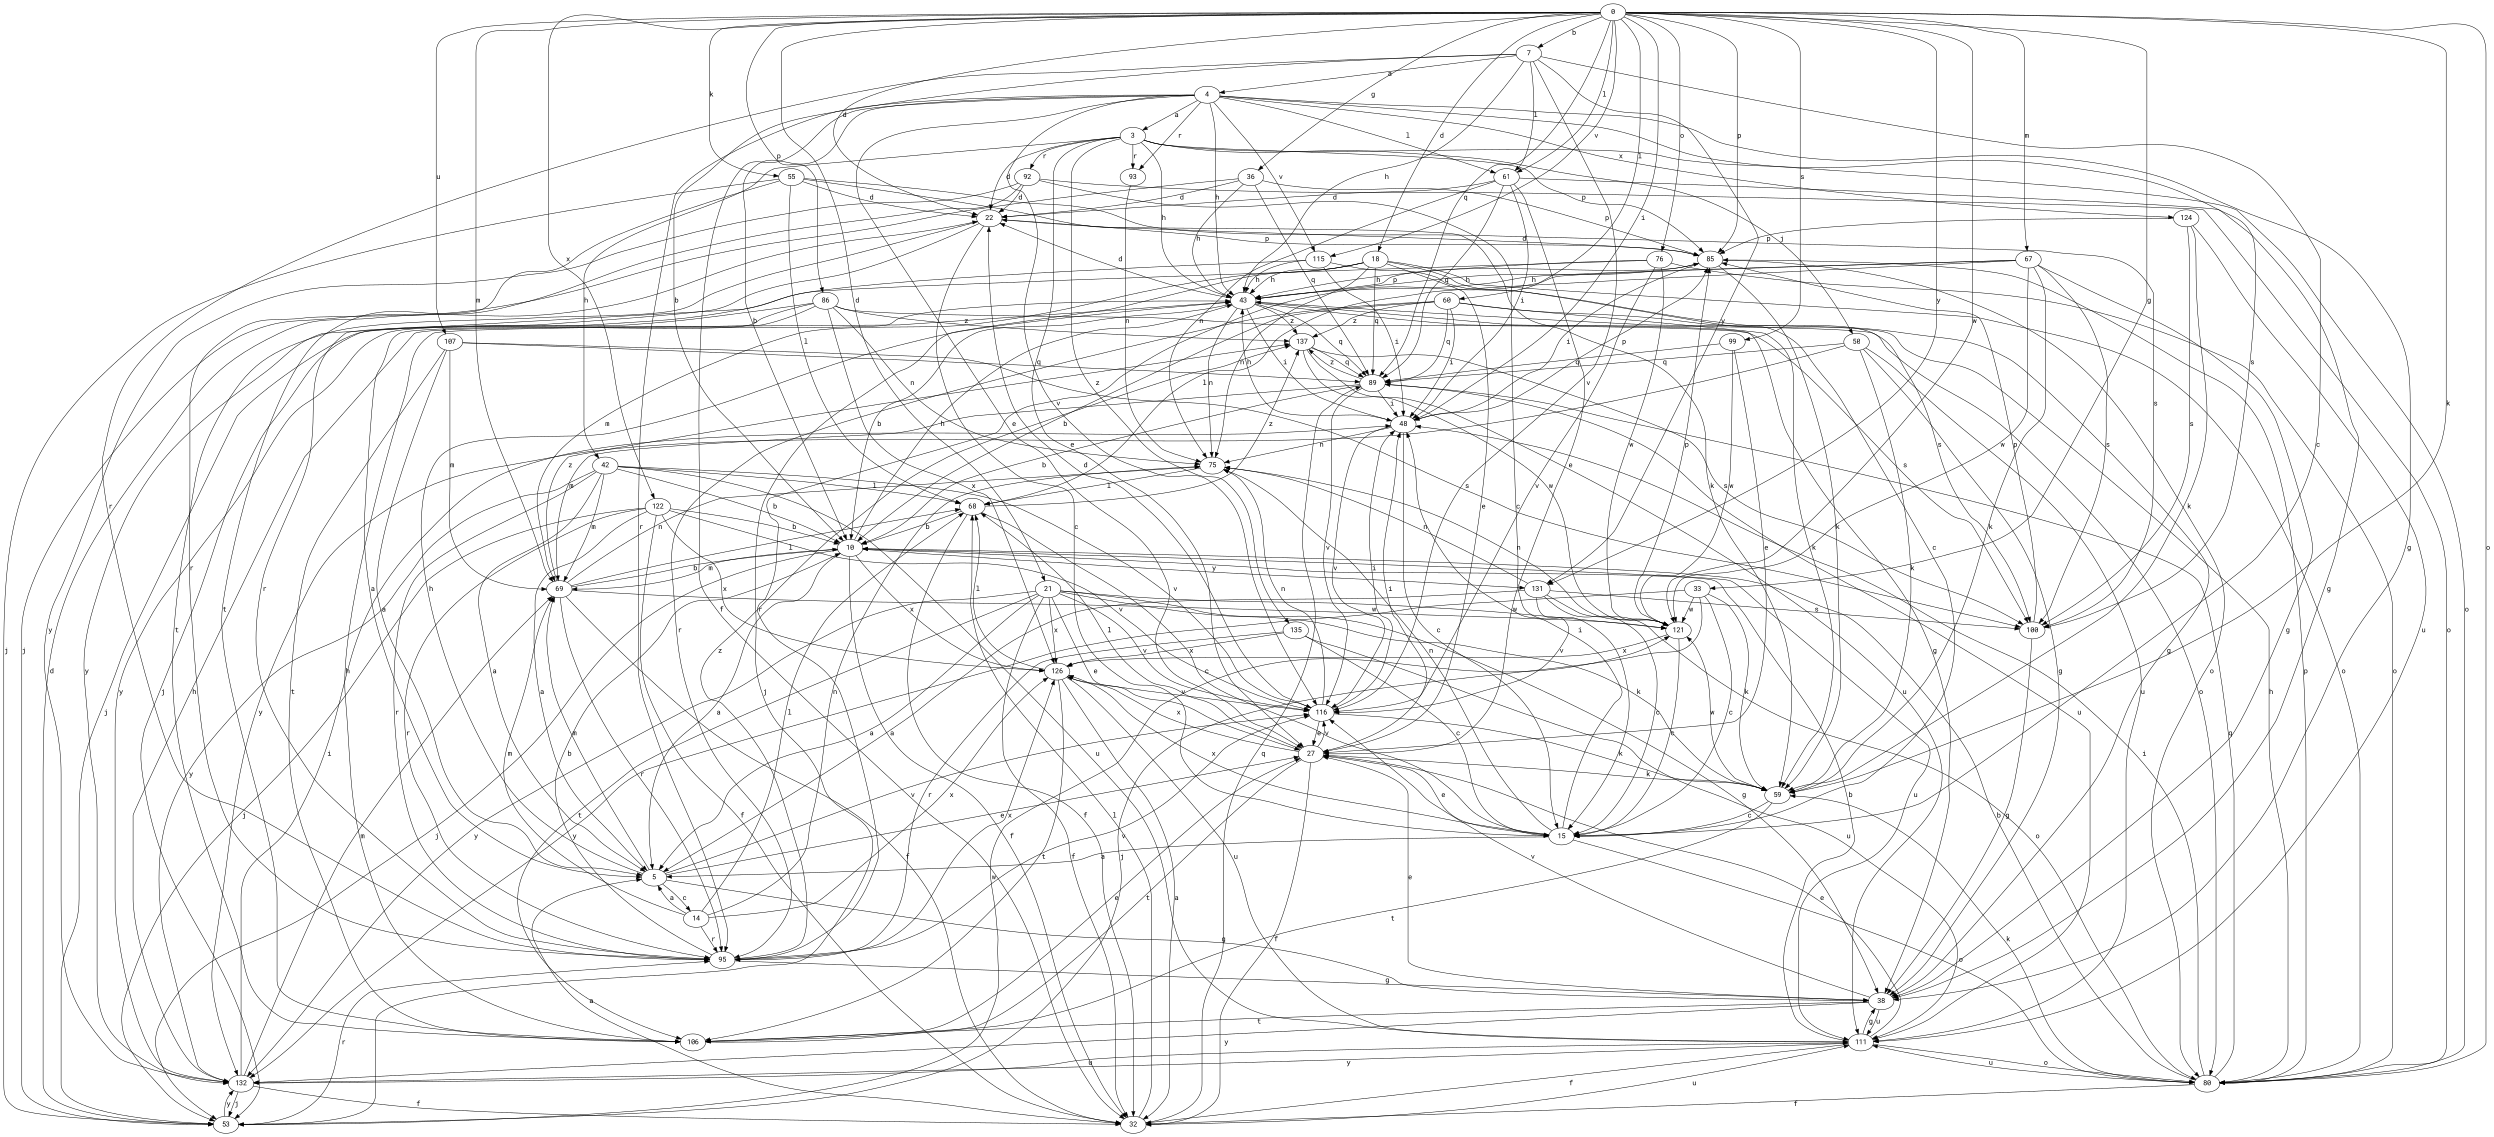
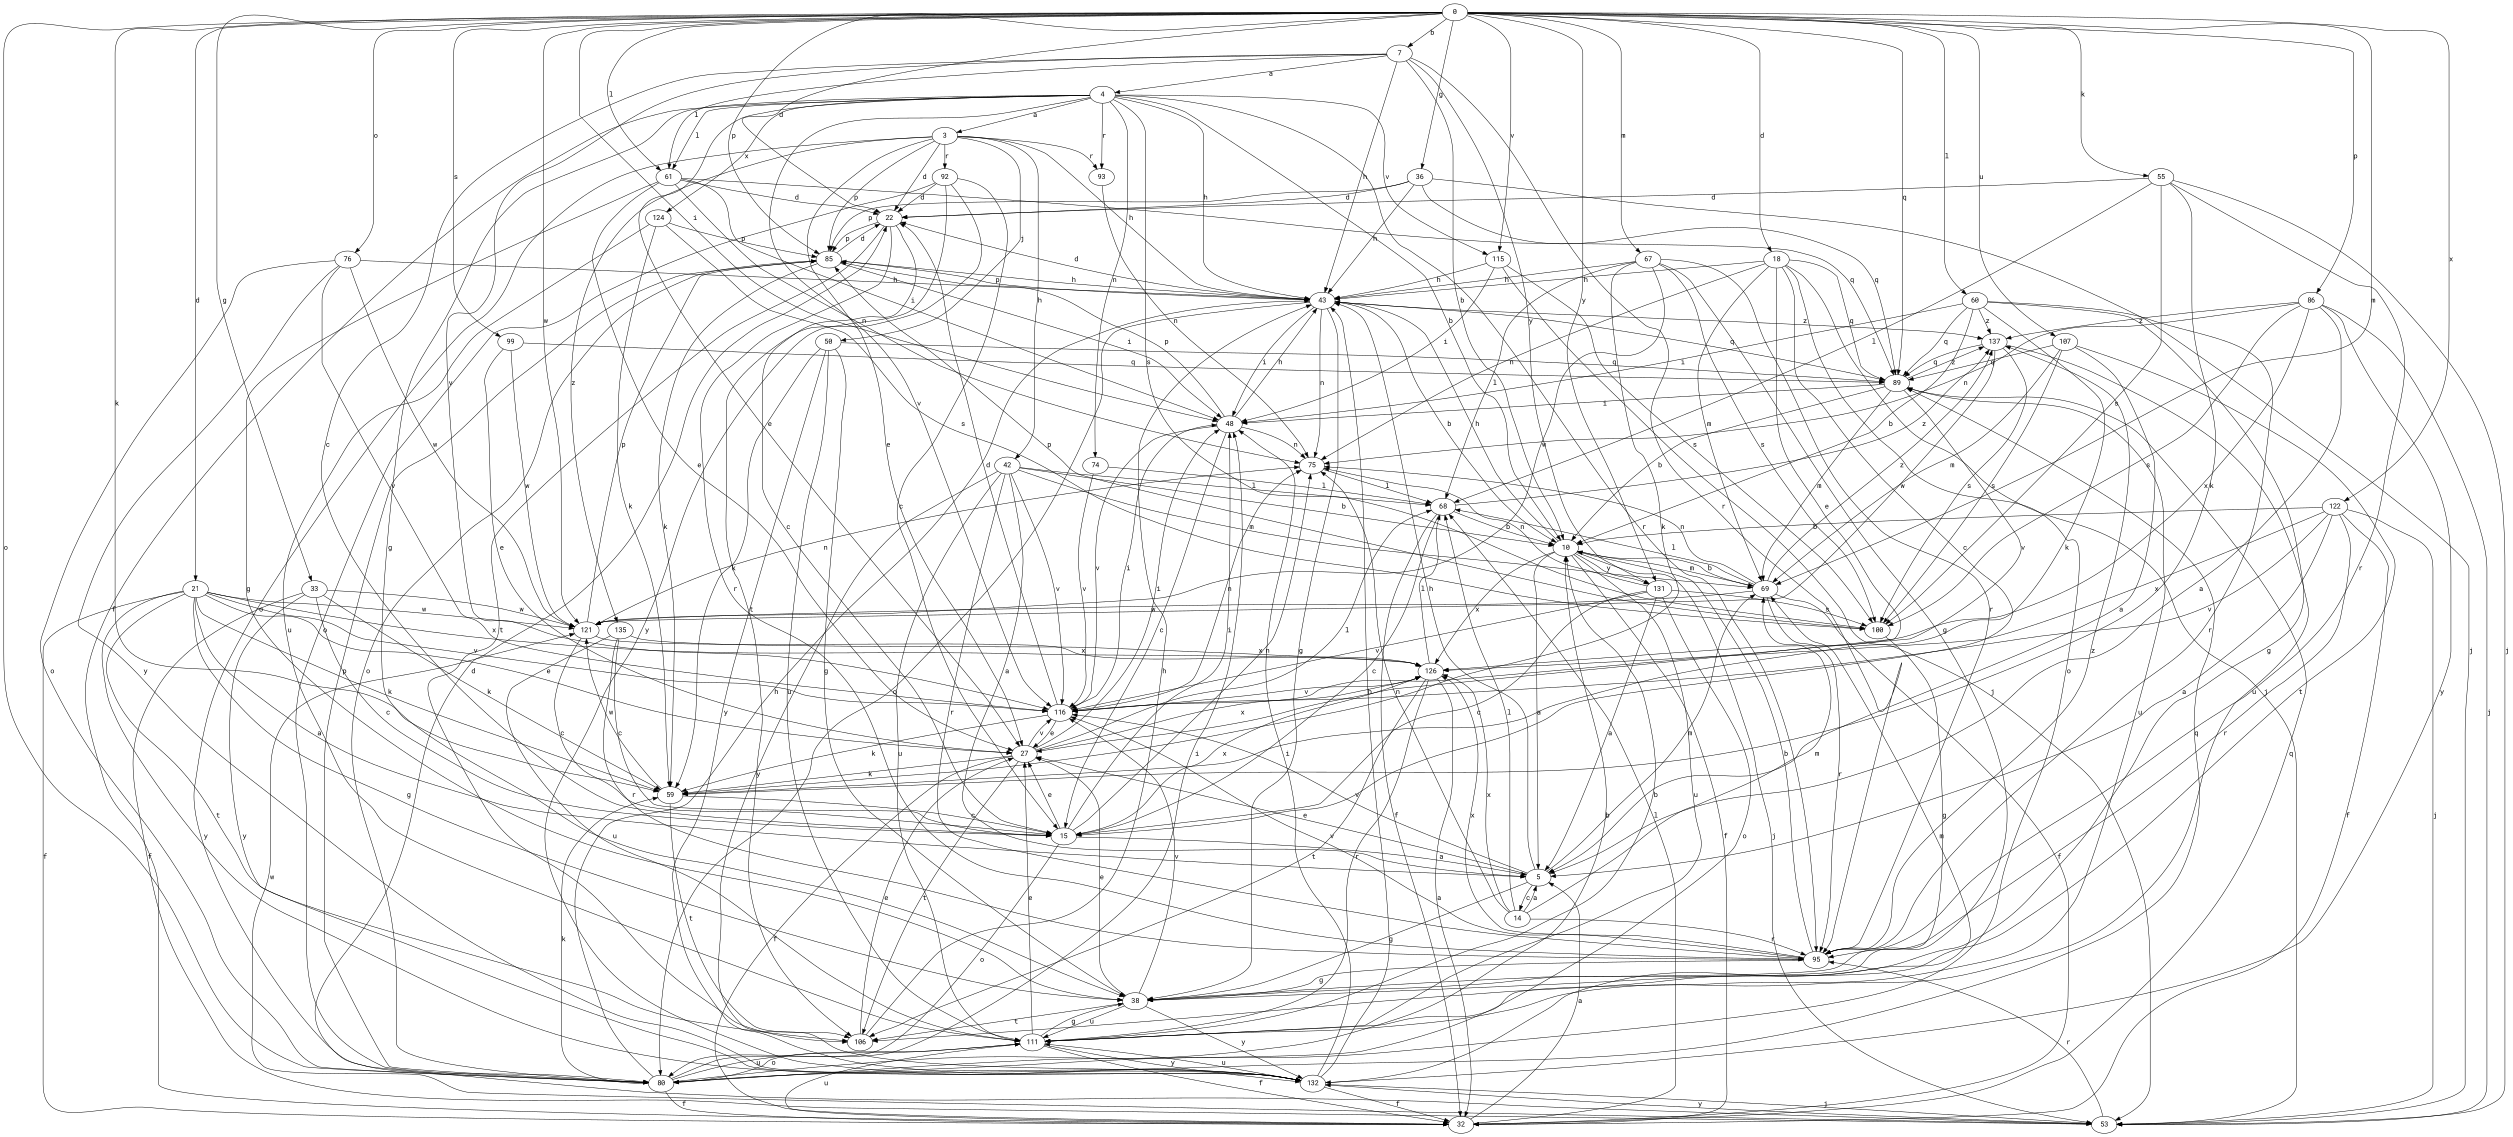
node "74": added
edge "33" -> "53": label "j" -> "f"
edge "126" -> "111": label "u" -> "r"
